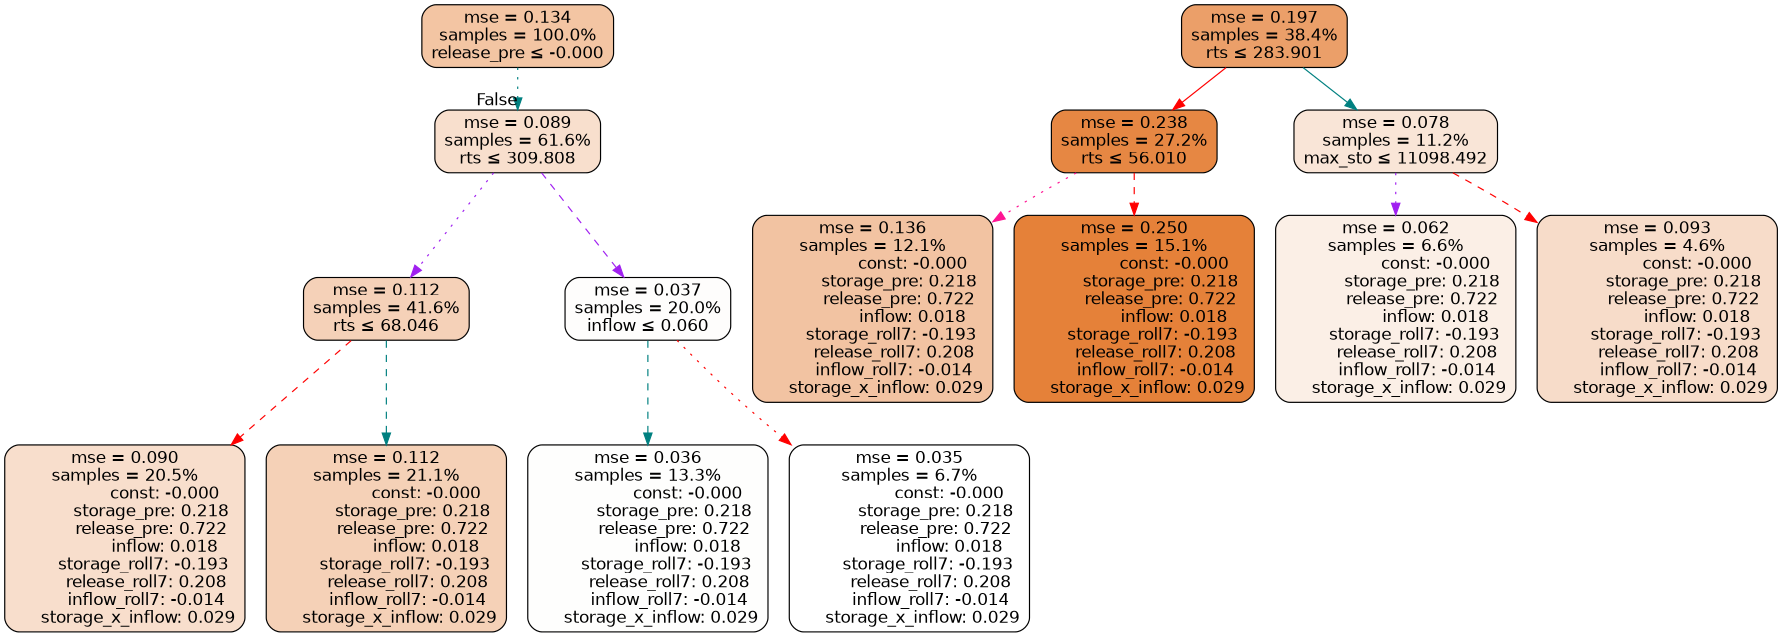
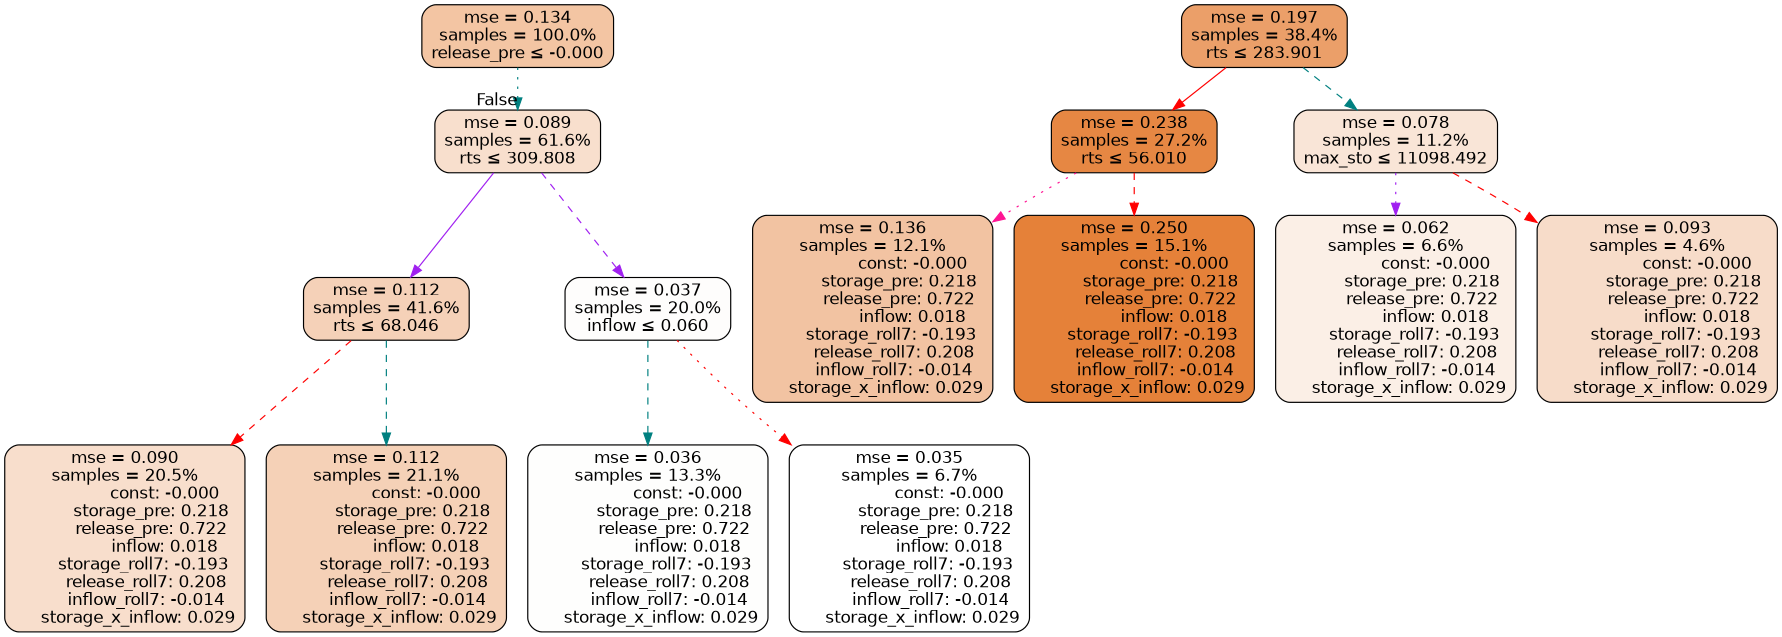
edge "mse = 0.197 samples = 38.4% rts ≤ 283.901" -> "mse = 0.078 samples = 11.2% max_sto ≤ 11098.492": style solid -> dashed
edge "mse = 0.089 samples = 61.6% rts ≤ 309.808" -> "mse = 0.112 samples = 41.6% rts ≤ 68.046": style dotted -> solid
